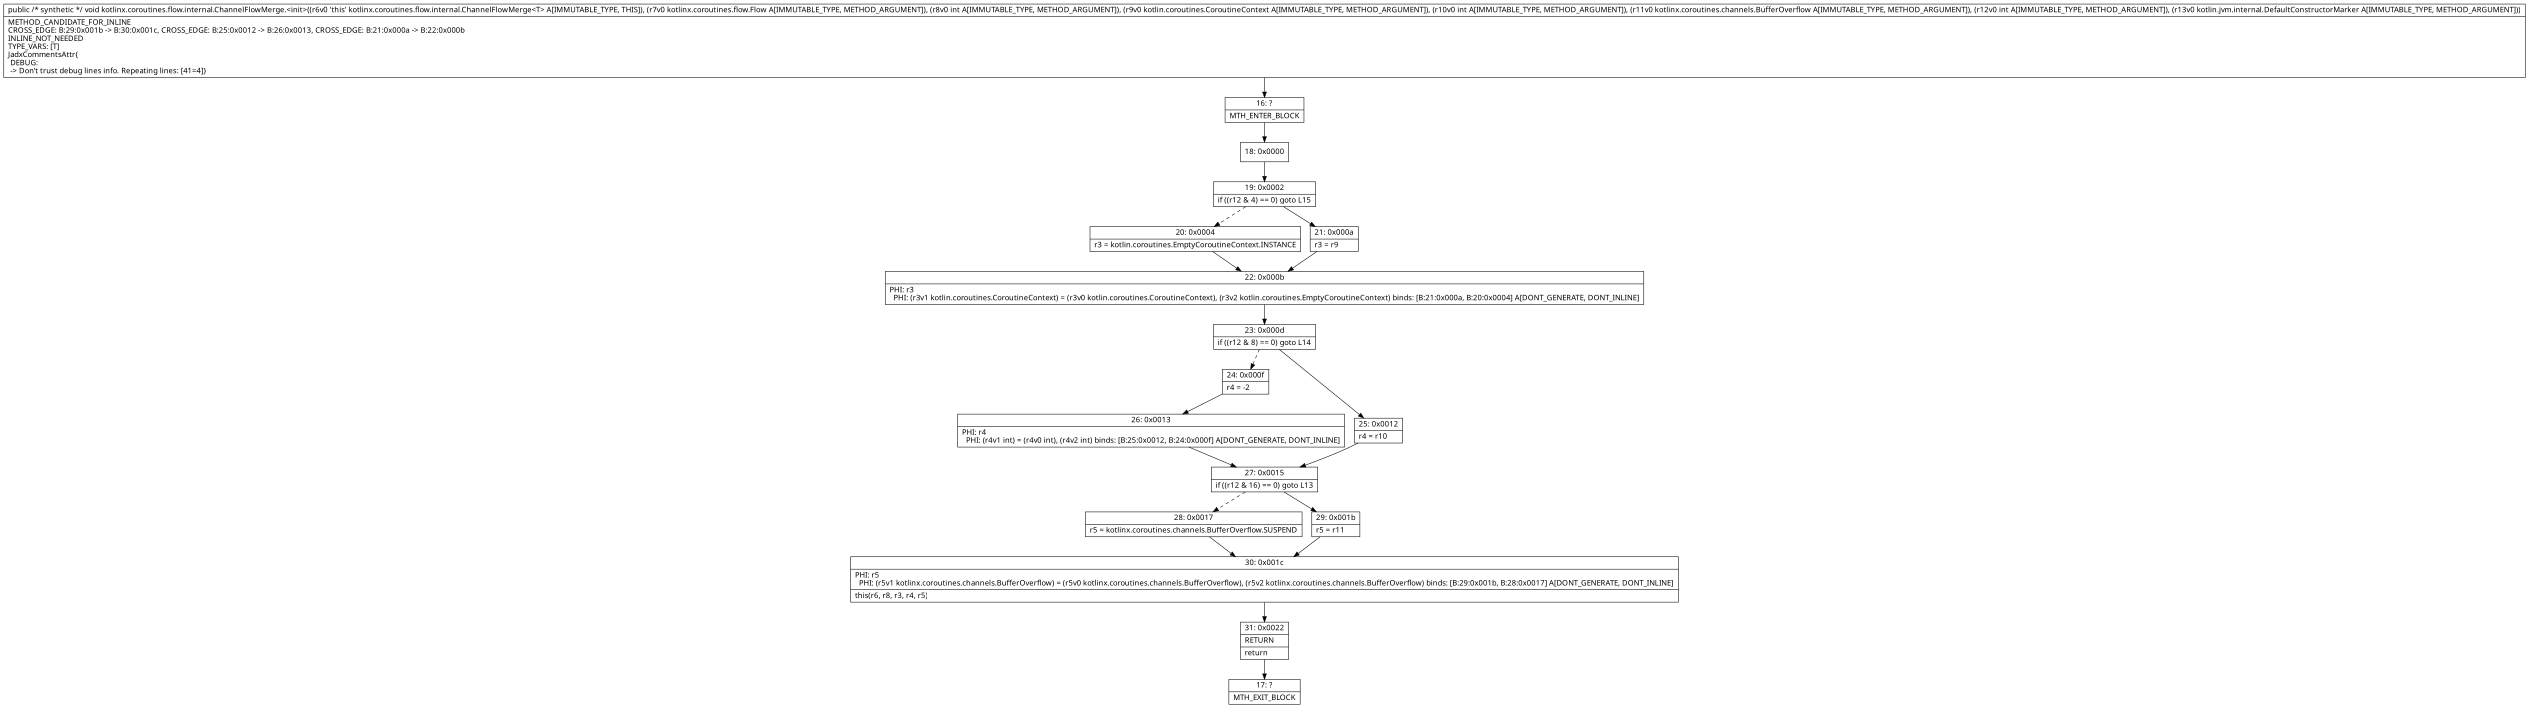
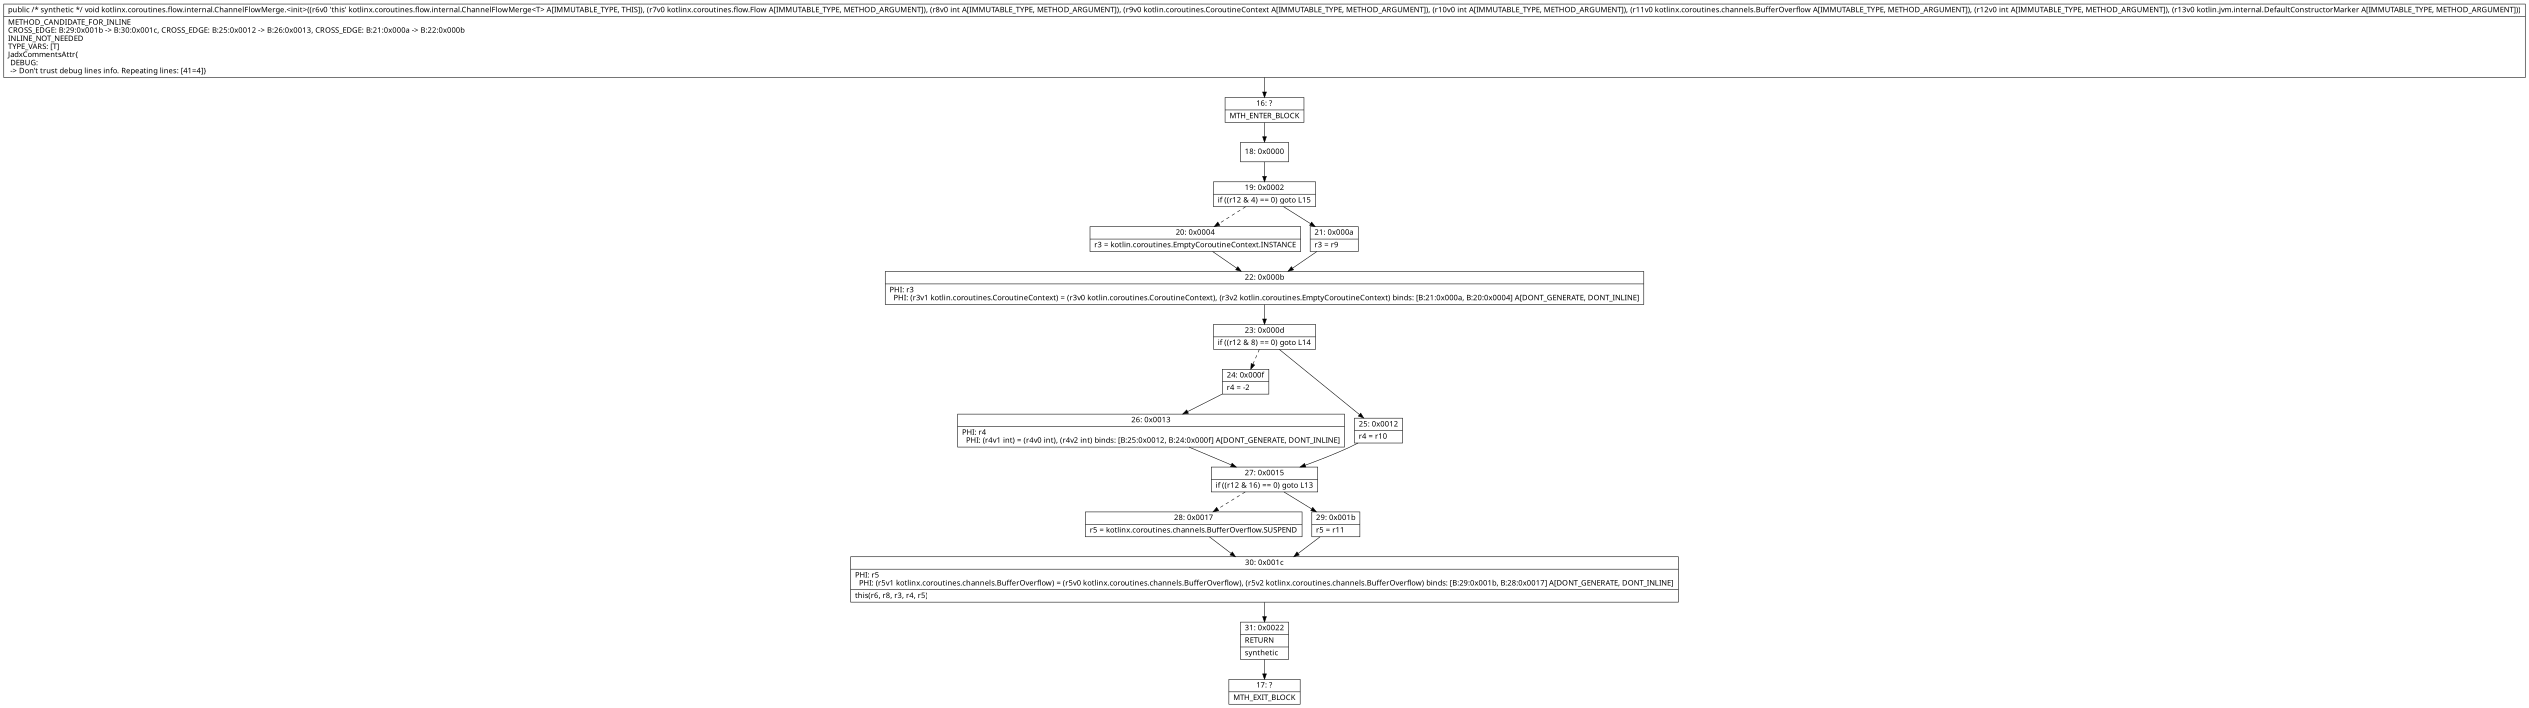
node "31: 0x0022": text "return" -> "synthetic"
